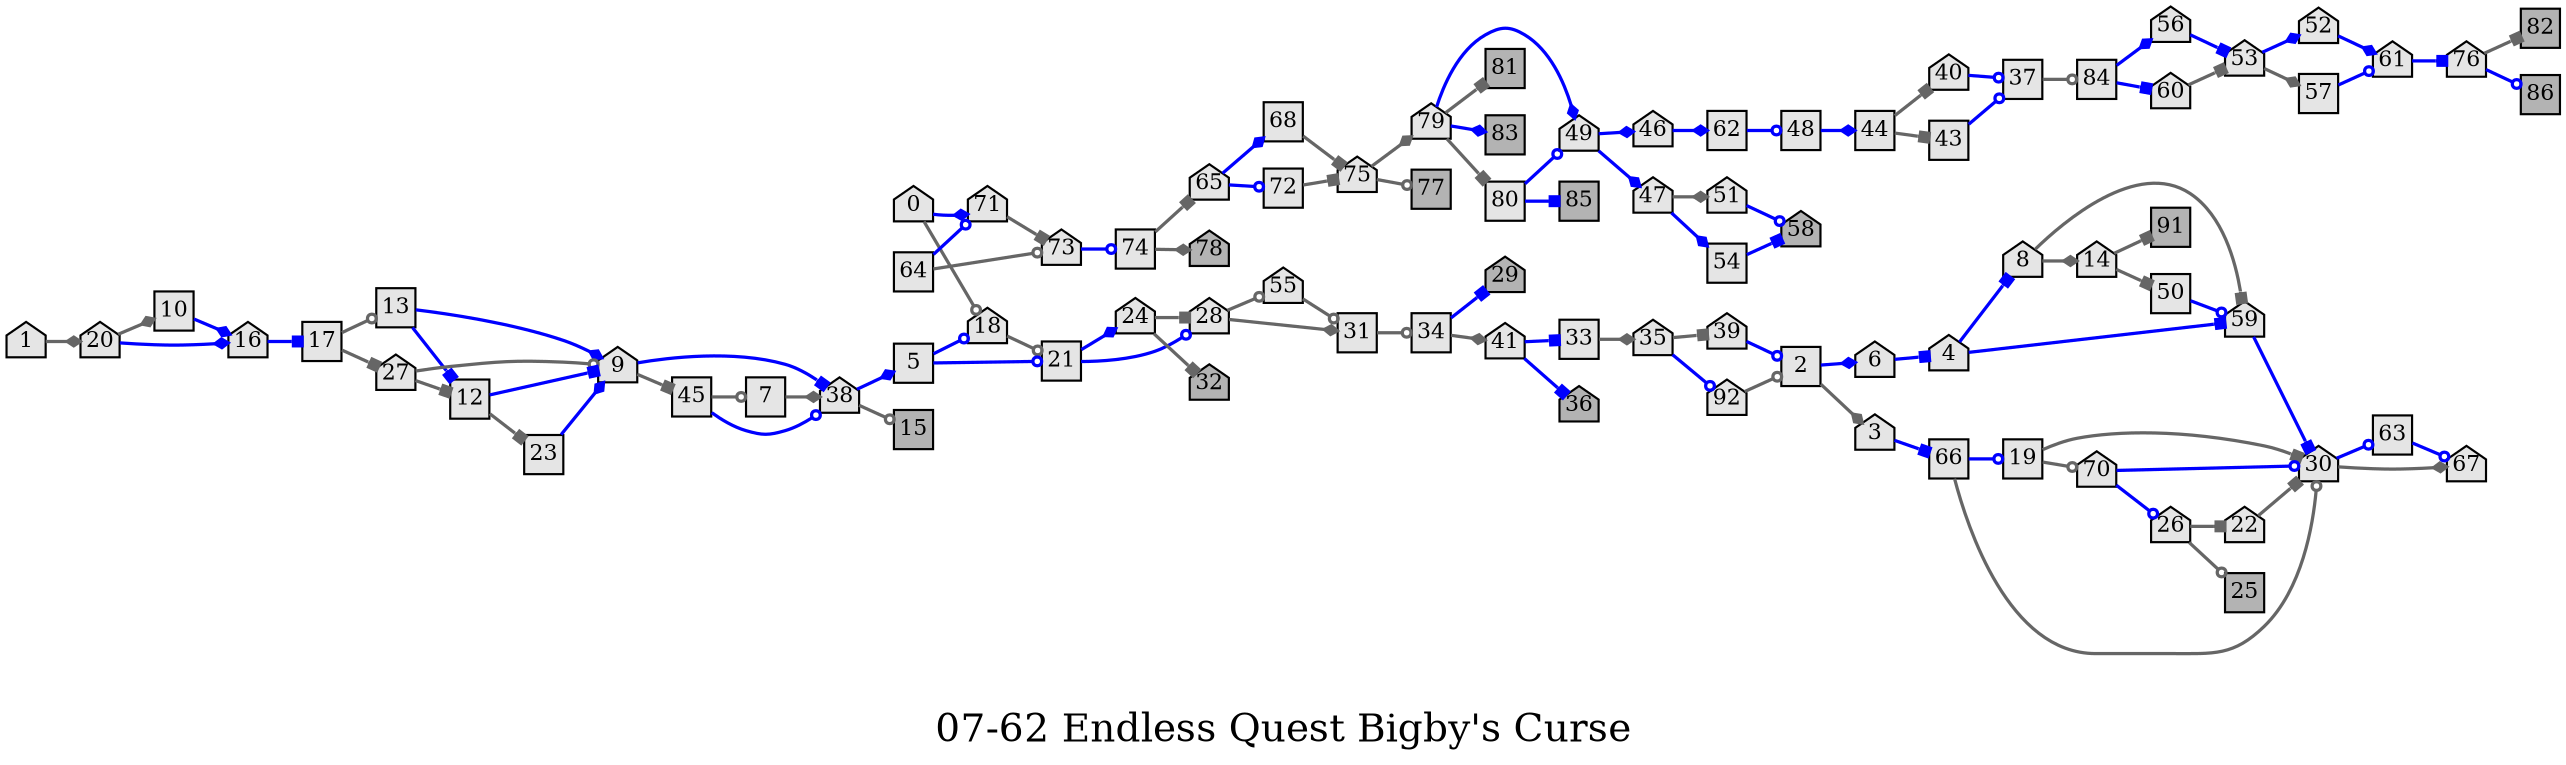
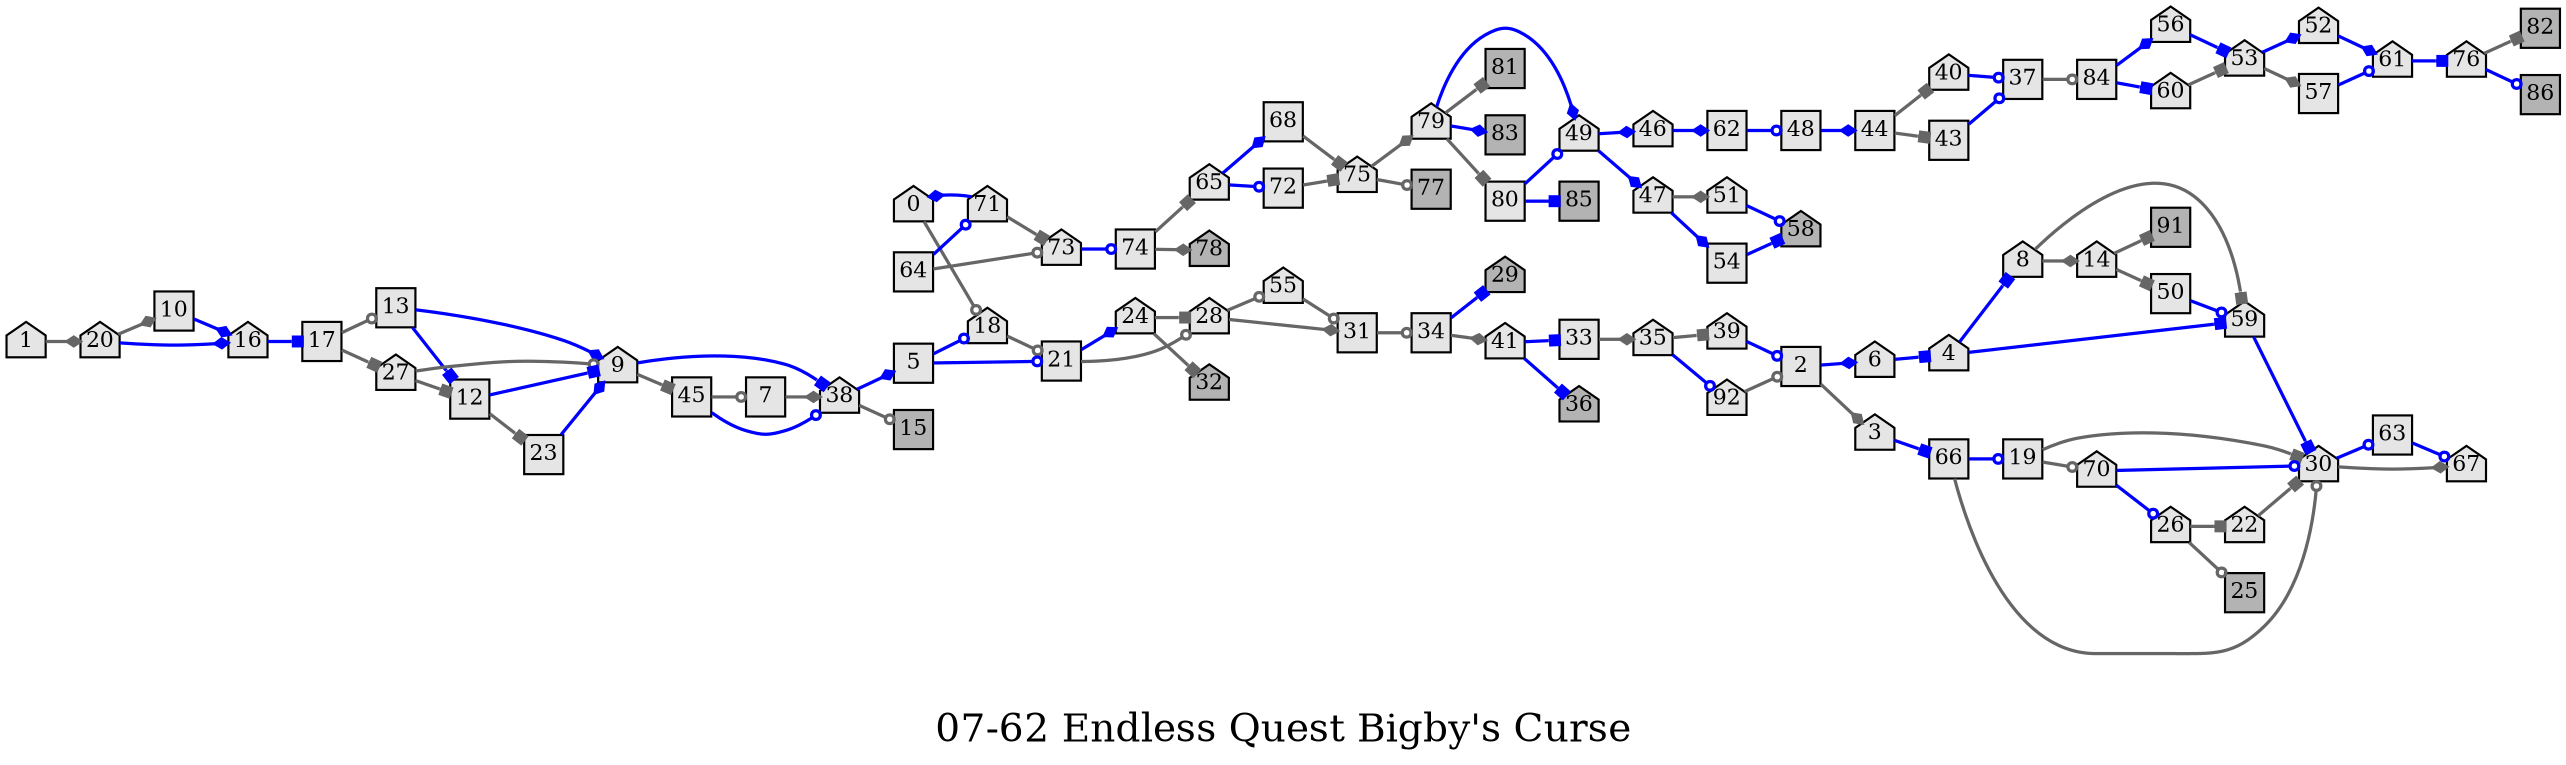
edge "0" -> "71": reversed
edge "21" -> "28": color blue -> gray40
